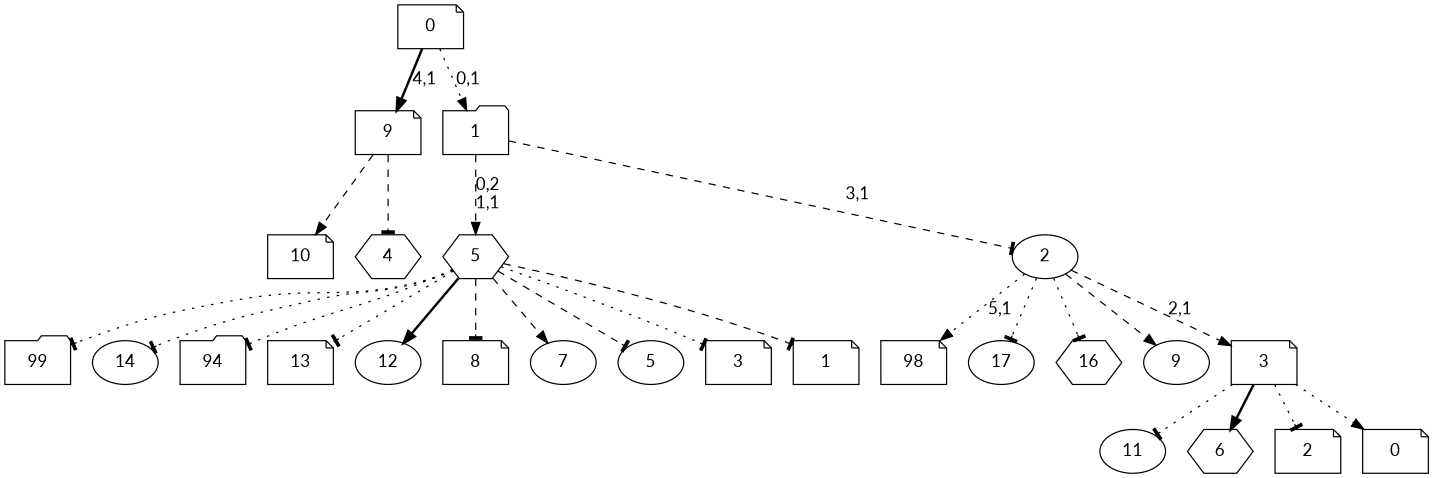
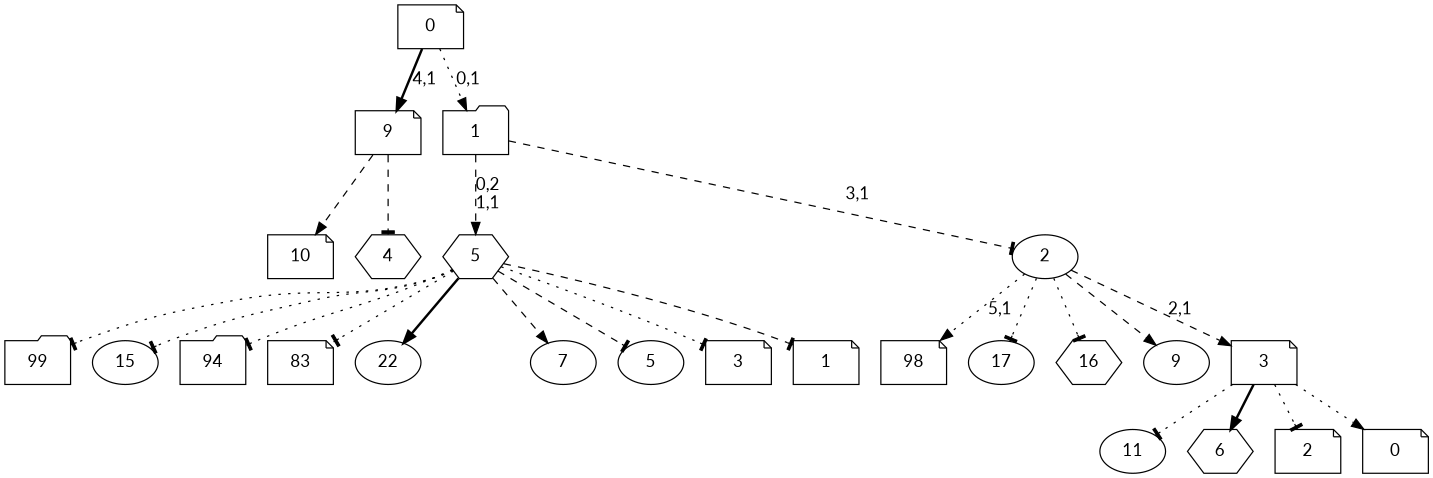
node "14": label "14" -> "15"
node "13": label "13" -> "83"
node "12": label "12" -> "22"
node "8": removed
